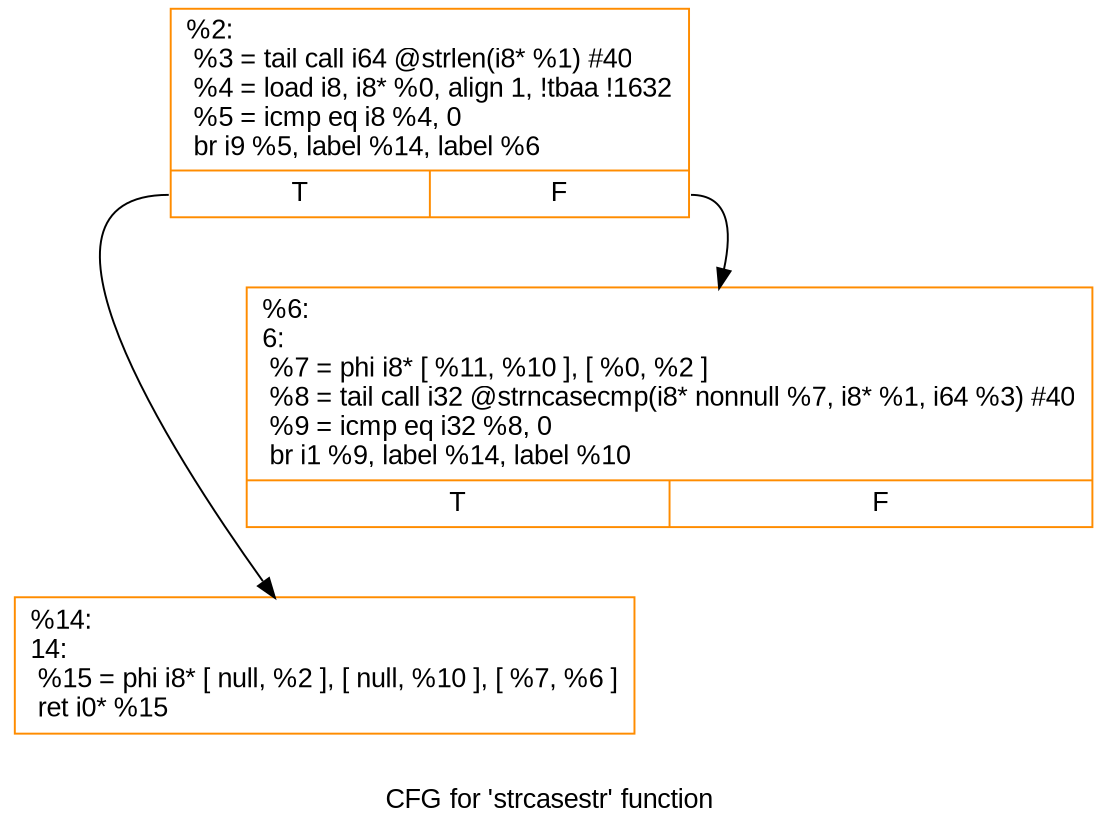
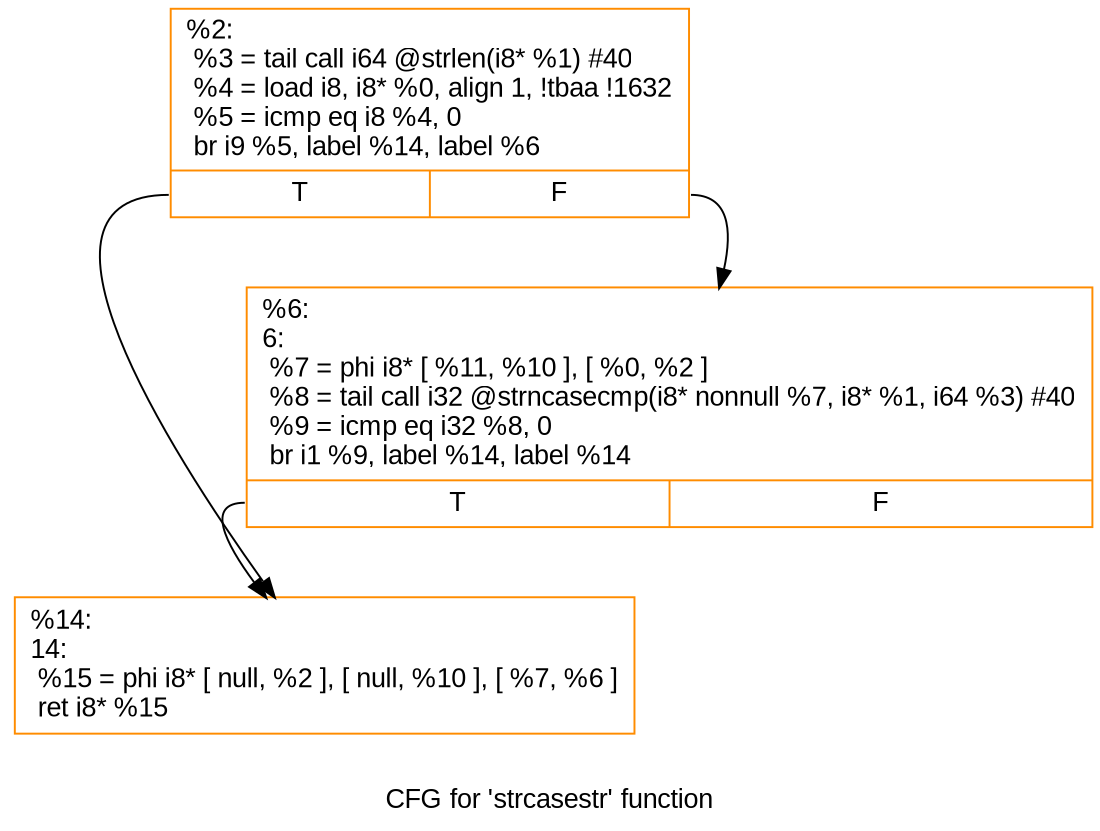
node "%6:": text "br i1 %9, label %14, label %10" -> "br i1 %9, label %14, label %14"
edge "%6:" -> "%14:": added
node "%14:": text "ret i0* %15" -> "ret i8* %15"
